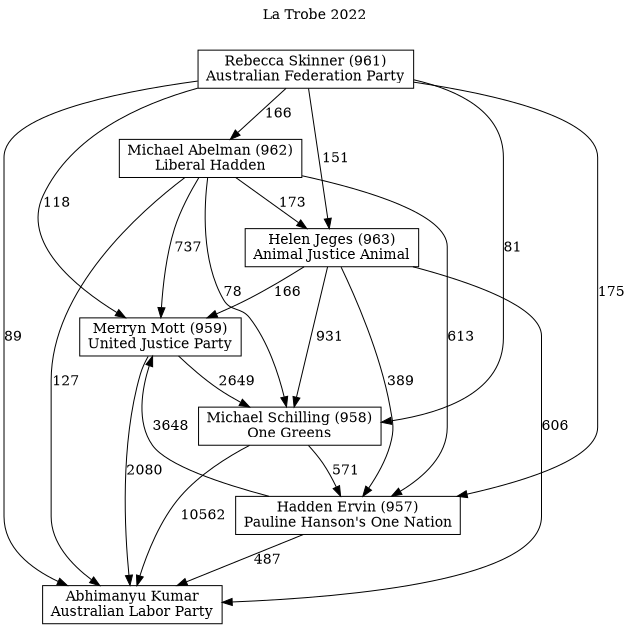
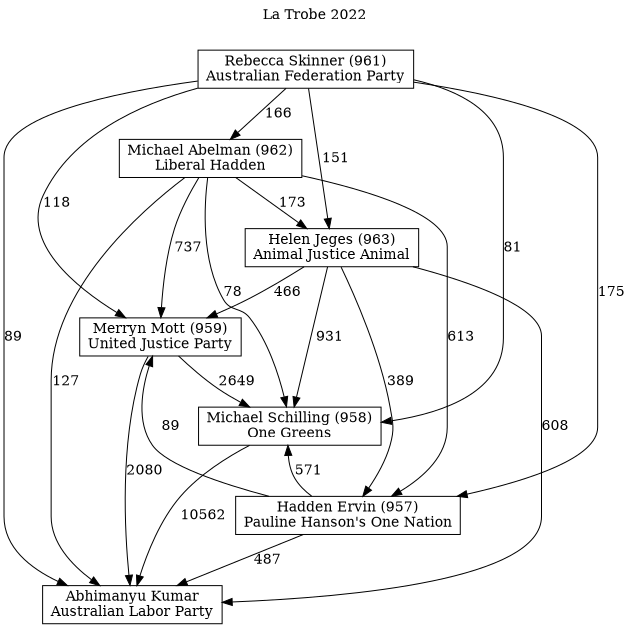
edge "Helen Jeges (963) Animal Justice Animal" -> "Merryn Mott (959) United Justice Party": label "166" -> "466"
edge "Hadden Ervin (957) Pauline Hanson's One Nation" -> "Merryn Mott (959) United Justice Party": label "3648" -> "89"
edge "Helen Jeges (963) Animal Justice Animal" -> "Abhimanyu Kumar Australian Labor Party": label "606" -> "608"
edge "Michael Schilling (958) One Greens" -> "Hadden Ervin (957) Pauline Hanson's One Nation": reversed
